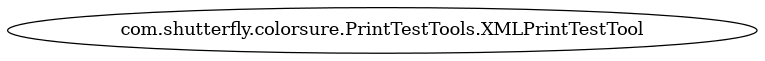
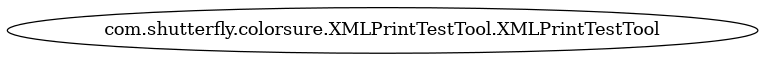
node "com.shutterfly.colorsure.PrintTestTools.XMLPrintTestTool": label "com.shutterfly.colorsure.PrintTestTools.XMLPrintTestTool" -> "com.shutterfly.colorsure.XMLPrintTestTool.XMLPrintTestTool"
